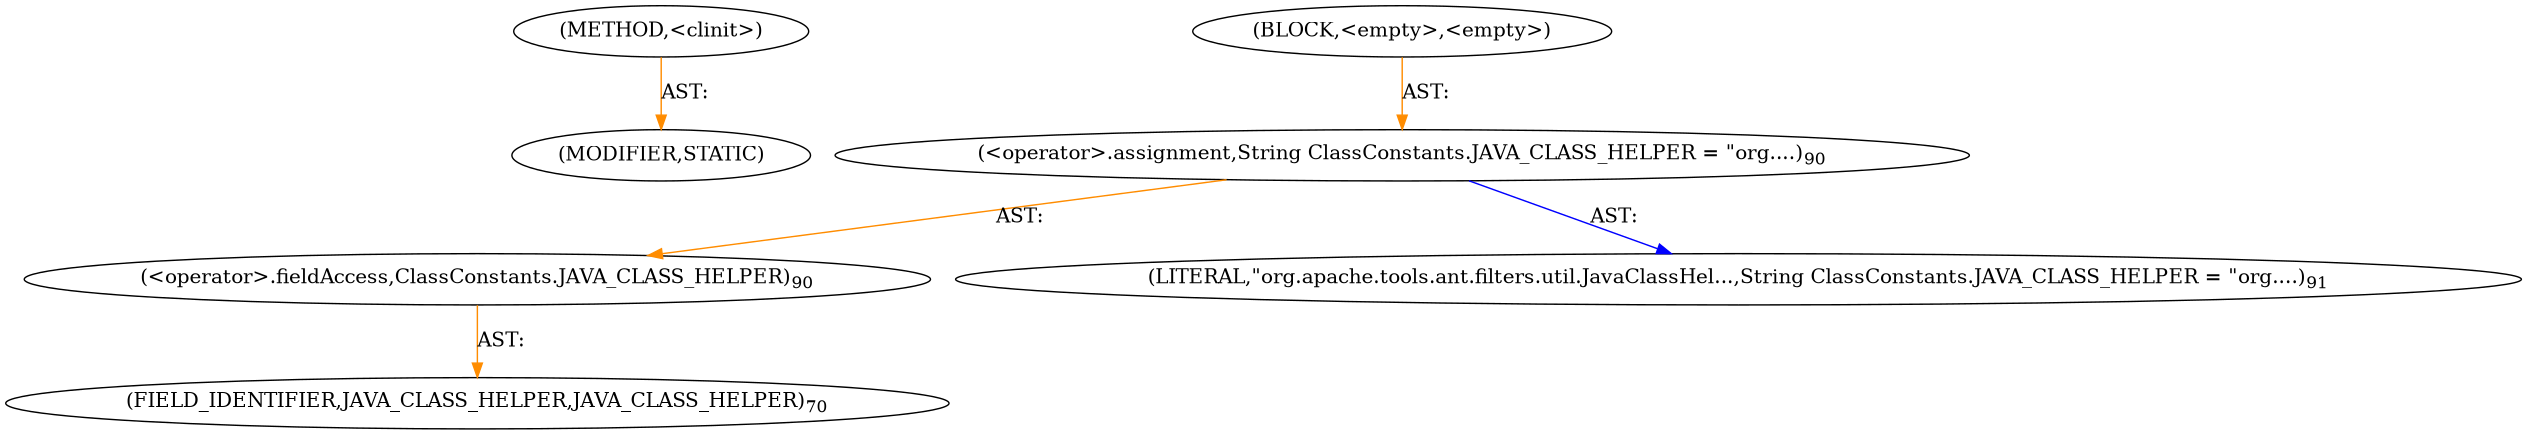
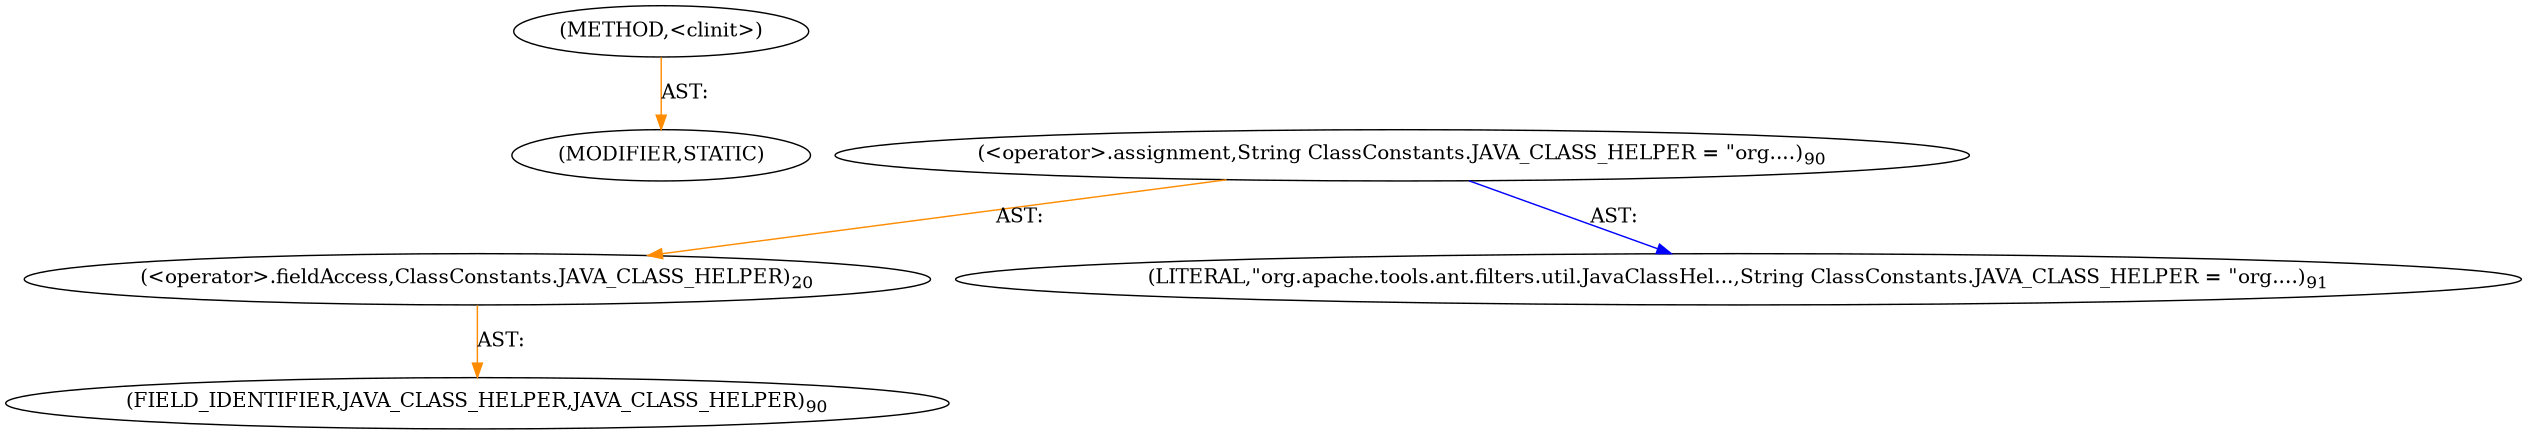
node "(BLOCK,<empty>,<empty>)": removed
node "(<operator>.fieldAccess,ClassConstants.JAVA_CLASS_HELPER)": text "90" -> "20"
node "(FIELD_IDENTIFIER,JAVA_CLASS_HELPER,JAVA_CLASS_HELPER)": text "70" -> "90"
